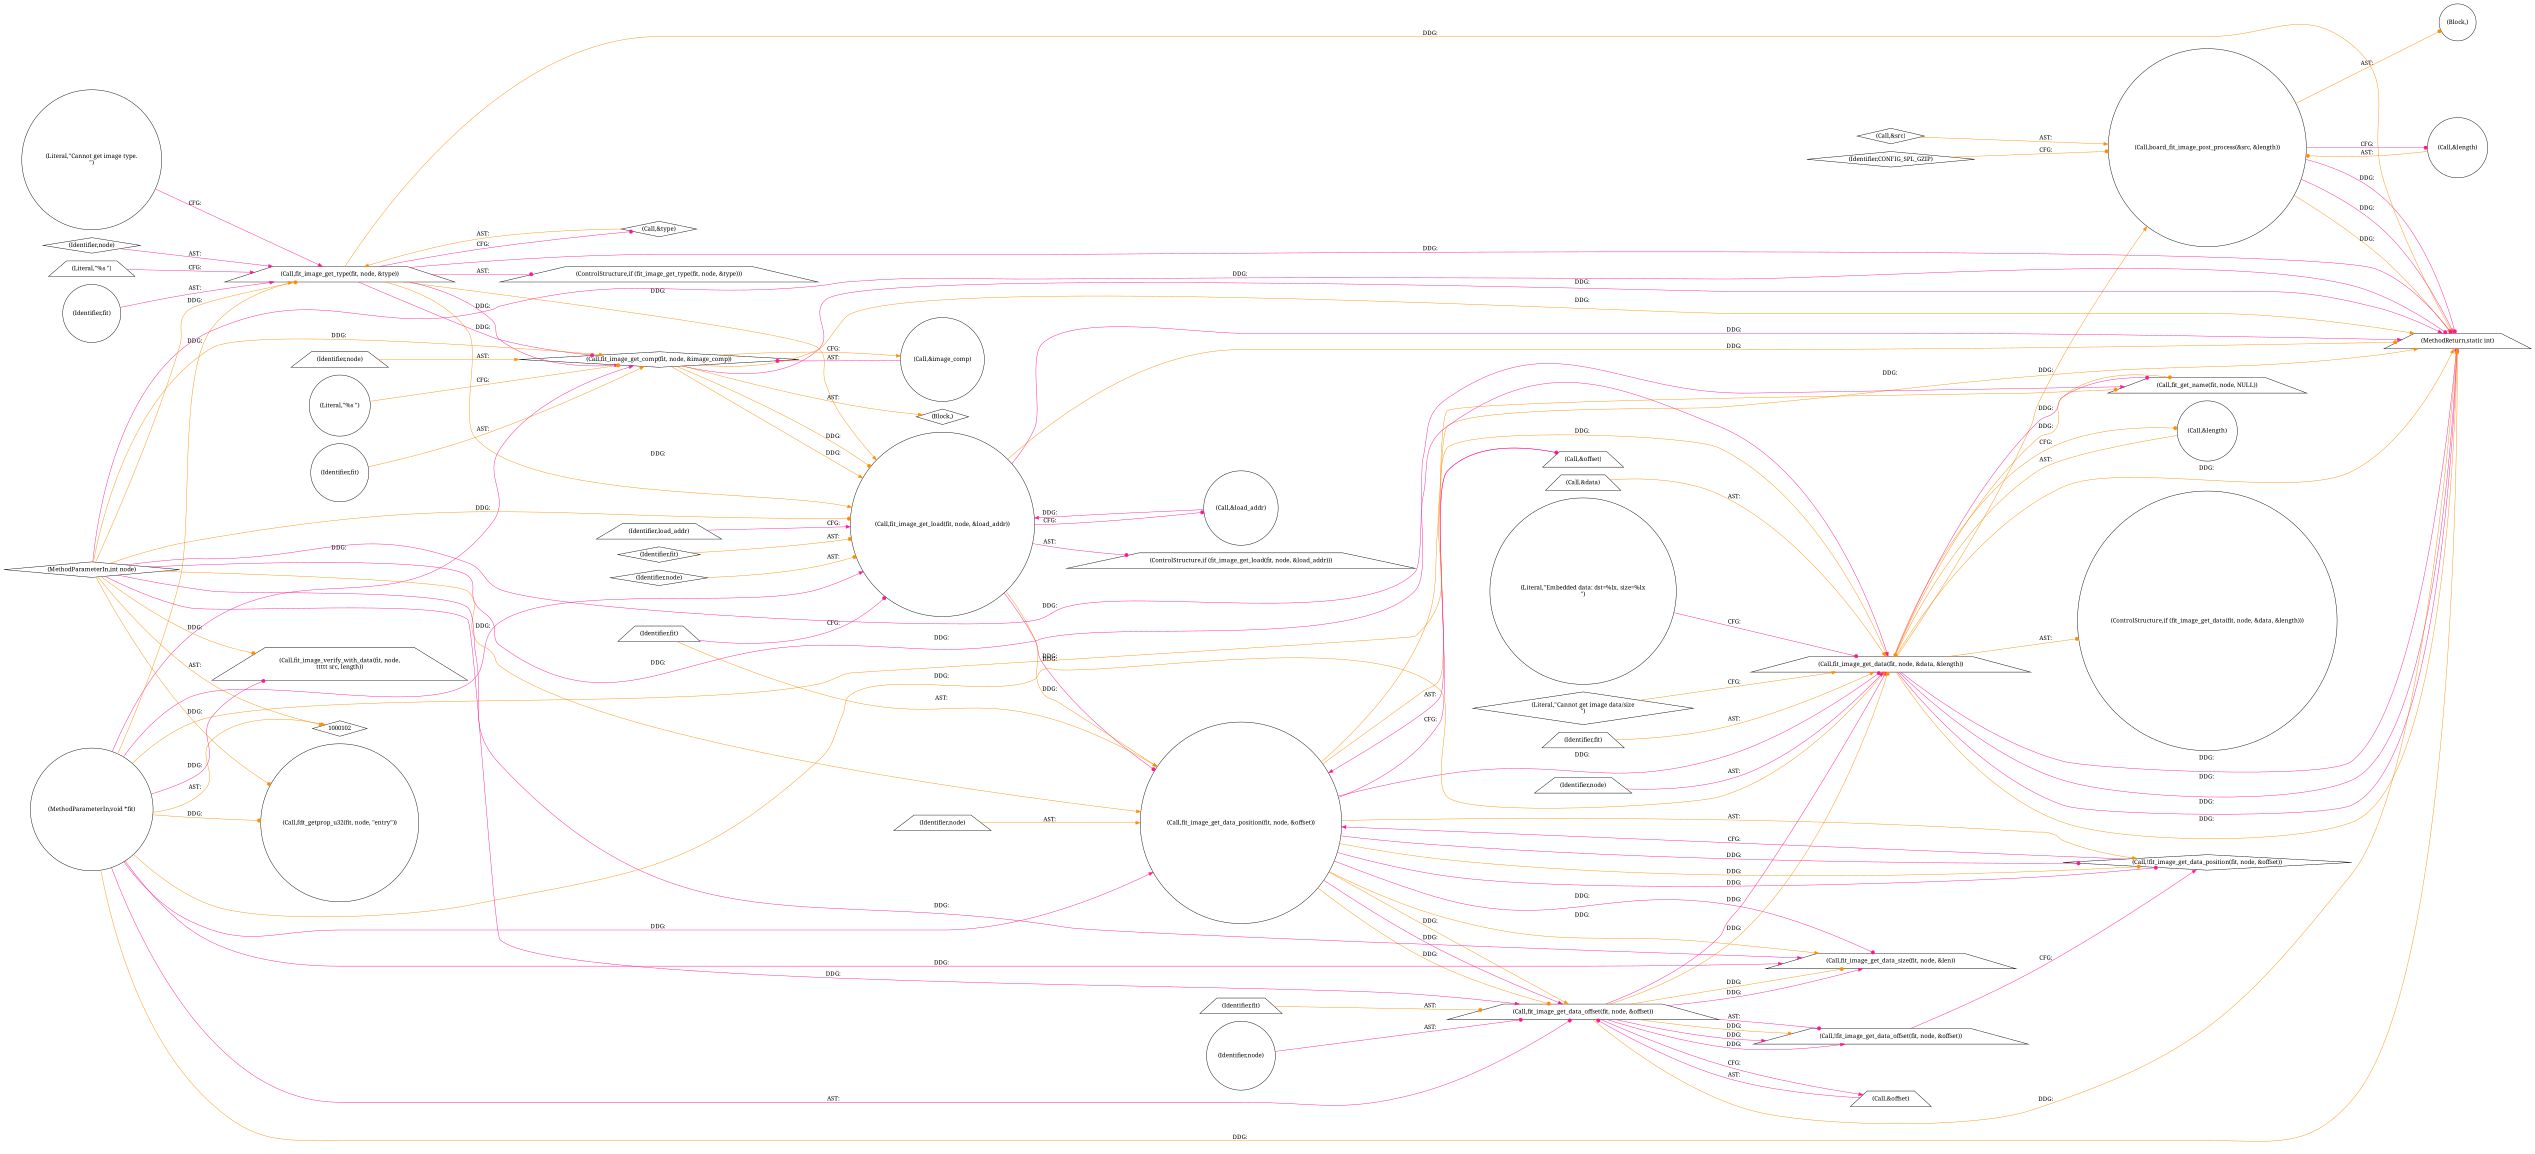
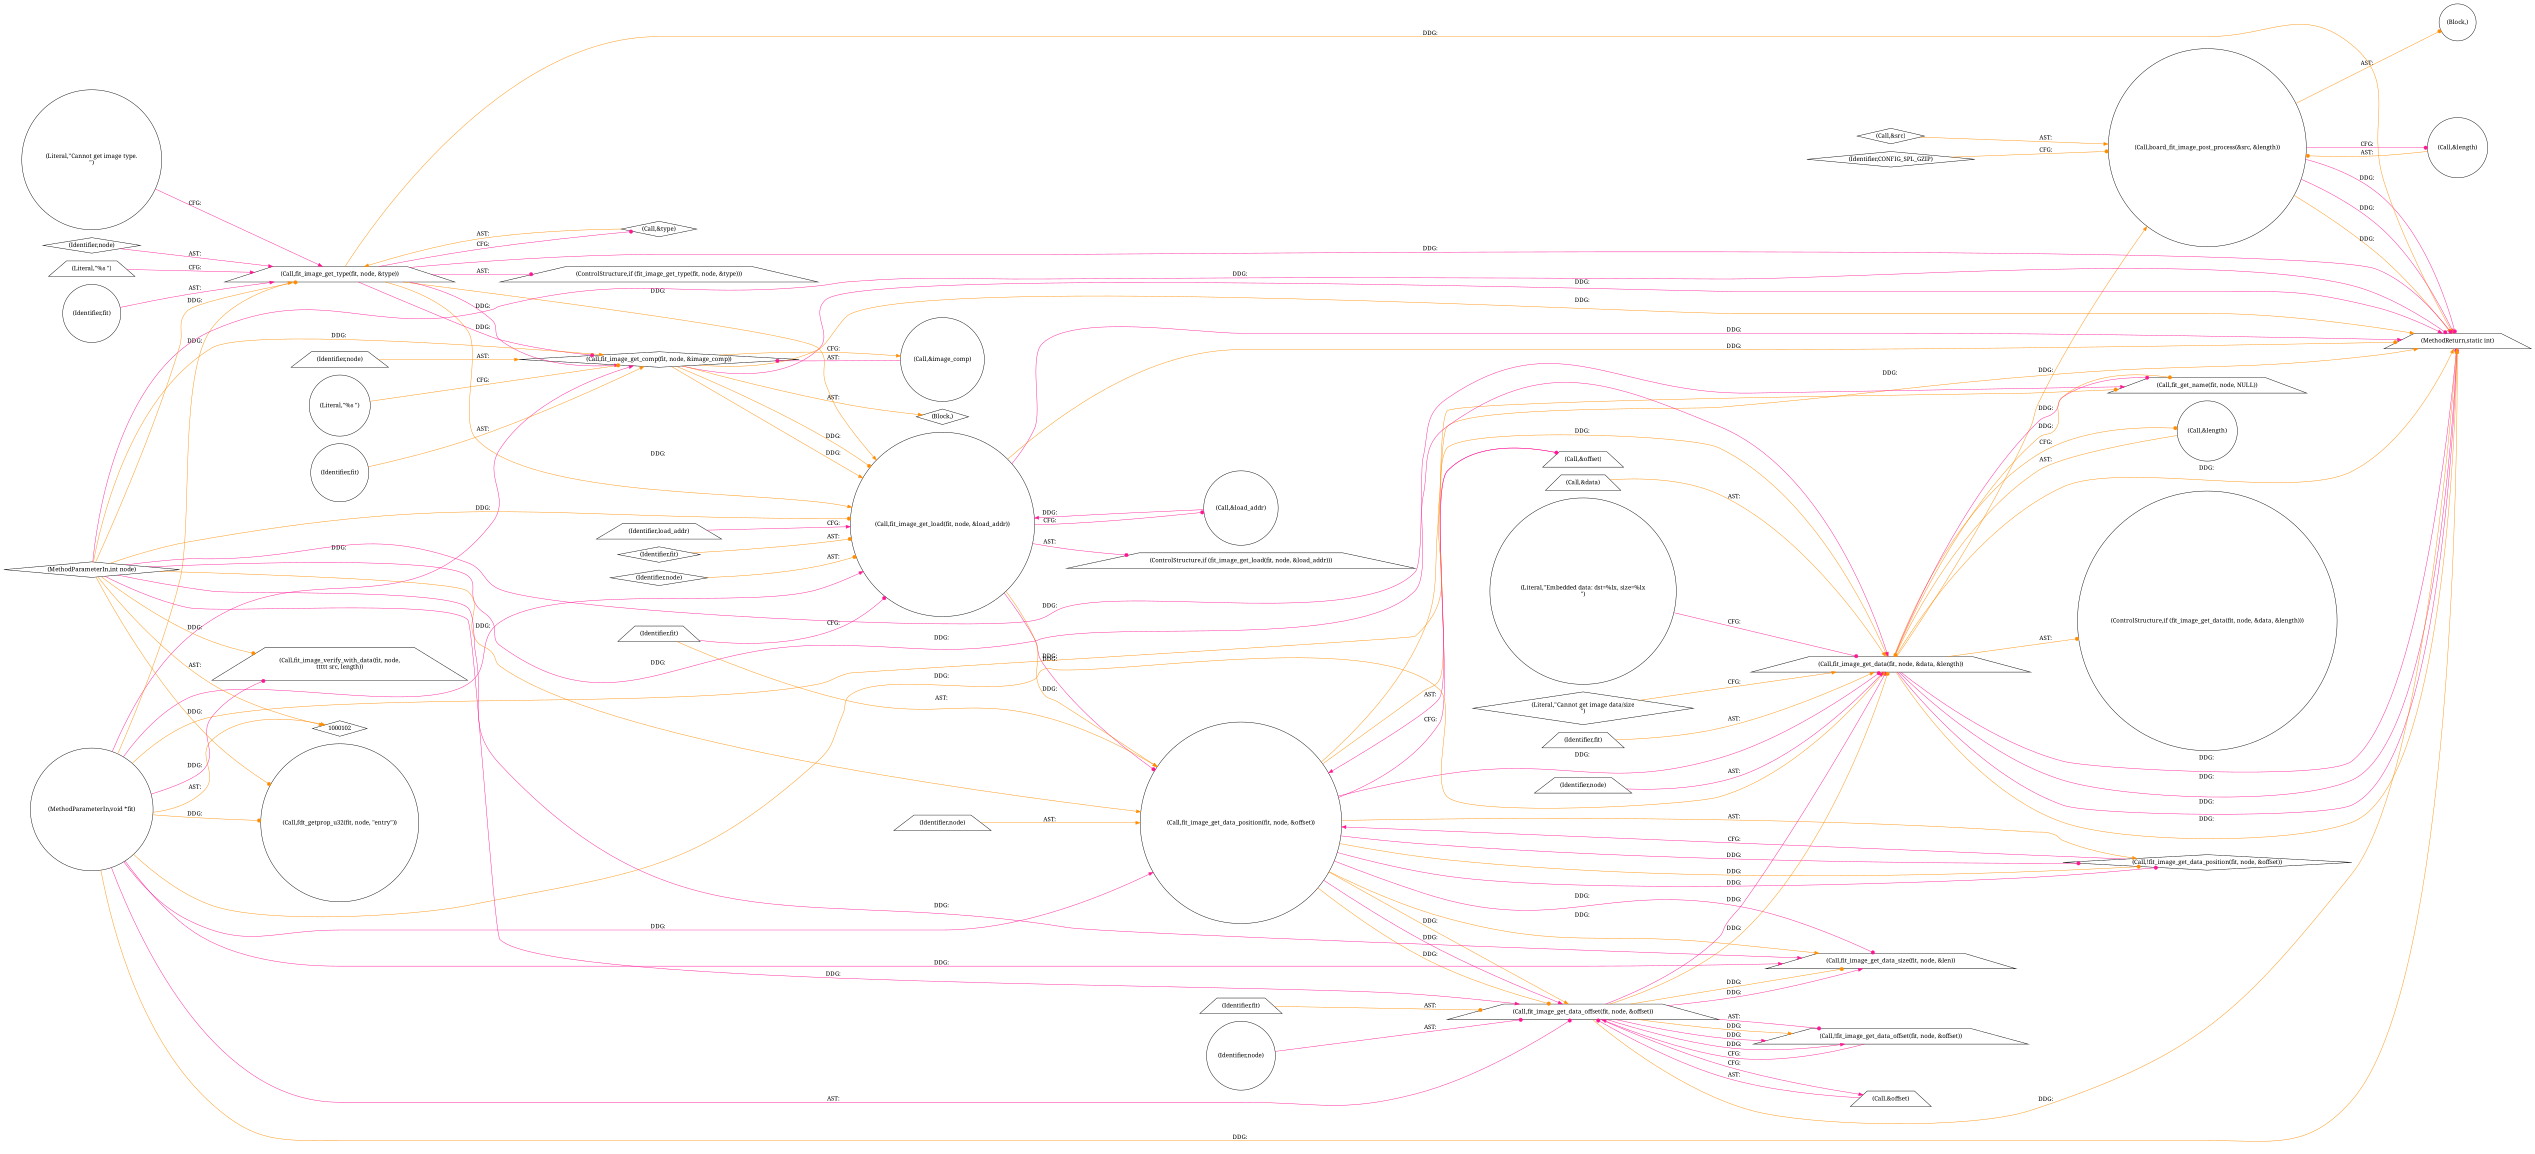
edge "(Call,!fit_image_get_data_offset(fit, node, &offset))" -> "(Call,!fit_image_get_data_position(fit, node, &offset))": now "(Call,!fit_image_get_data_offset(fit, node, &offset))" -> "(Call,fit_image_get_data_offset(fit, node, &offset))"
